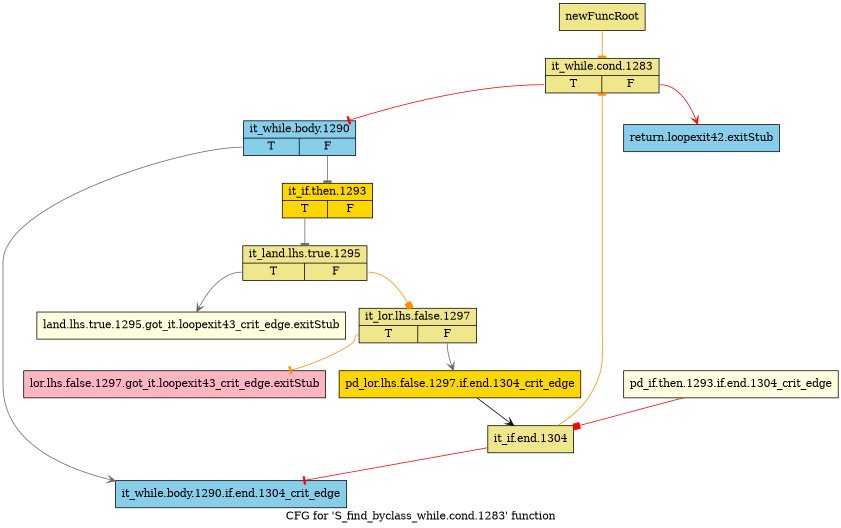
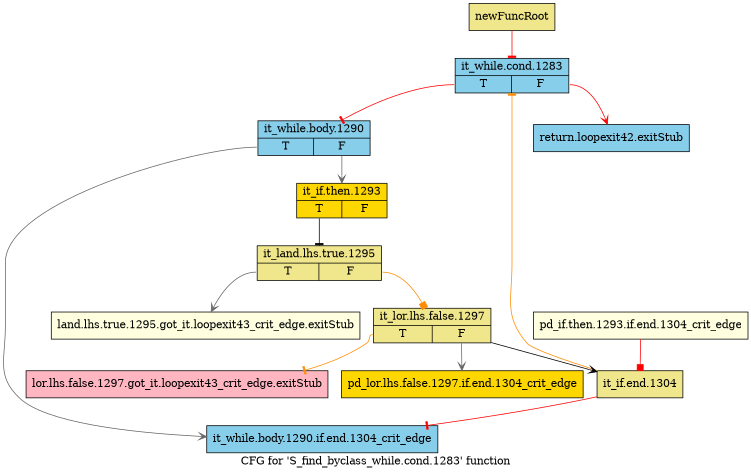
edge "newFuncRoot" -> "it_while.cond.1283": color darkorange -> red
node "it_while.cond.1283": fillcolor khaki -> skyblue
edge "it_while.body.1290" -> "it_if.then.1293": arrowhead tee -> vee
edge "it_if.then.1293" -> "it_land.lhs.true.1295": color gray40 -> black
edge "pd_lor.lhs.false.1297.if.end.1304_crit_edge" -> "it_if.end.1304": now "it_lor.lhs.false.1297" -> "it_if.end.1304"
